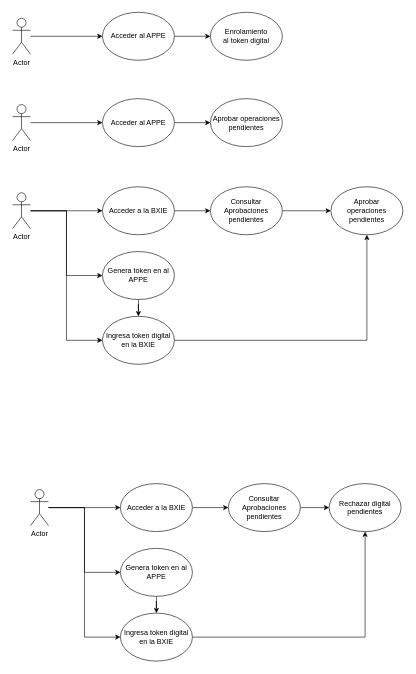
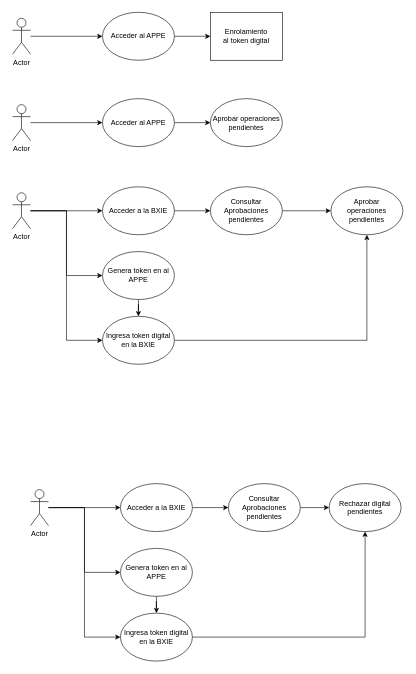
node "Enrolamientoal token digital": shape ellipse -> rectangle
